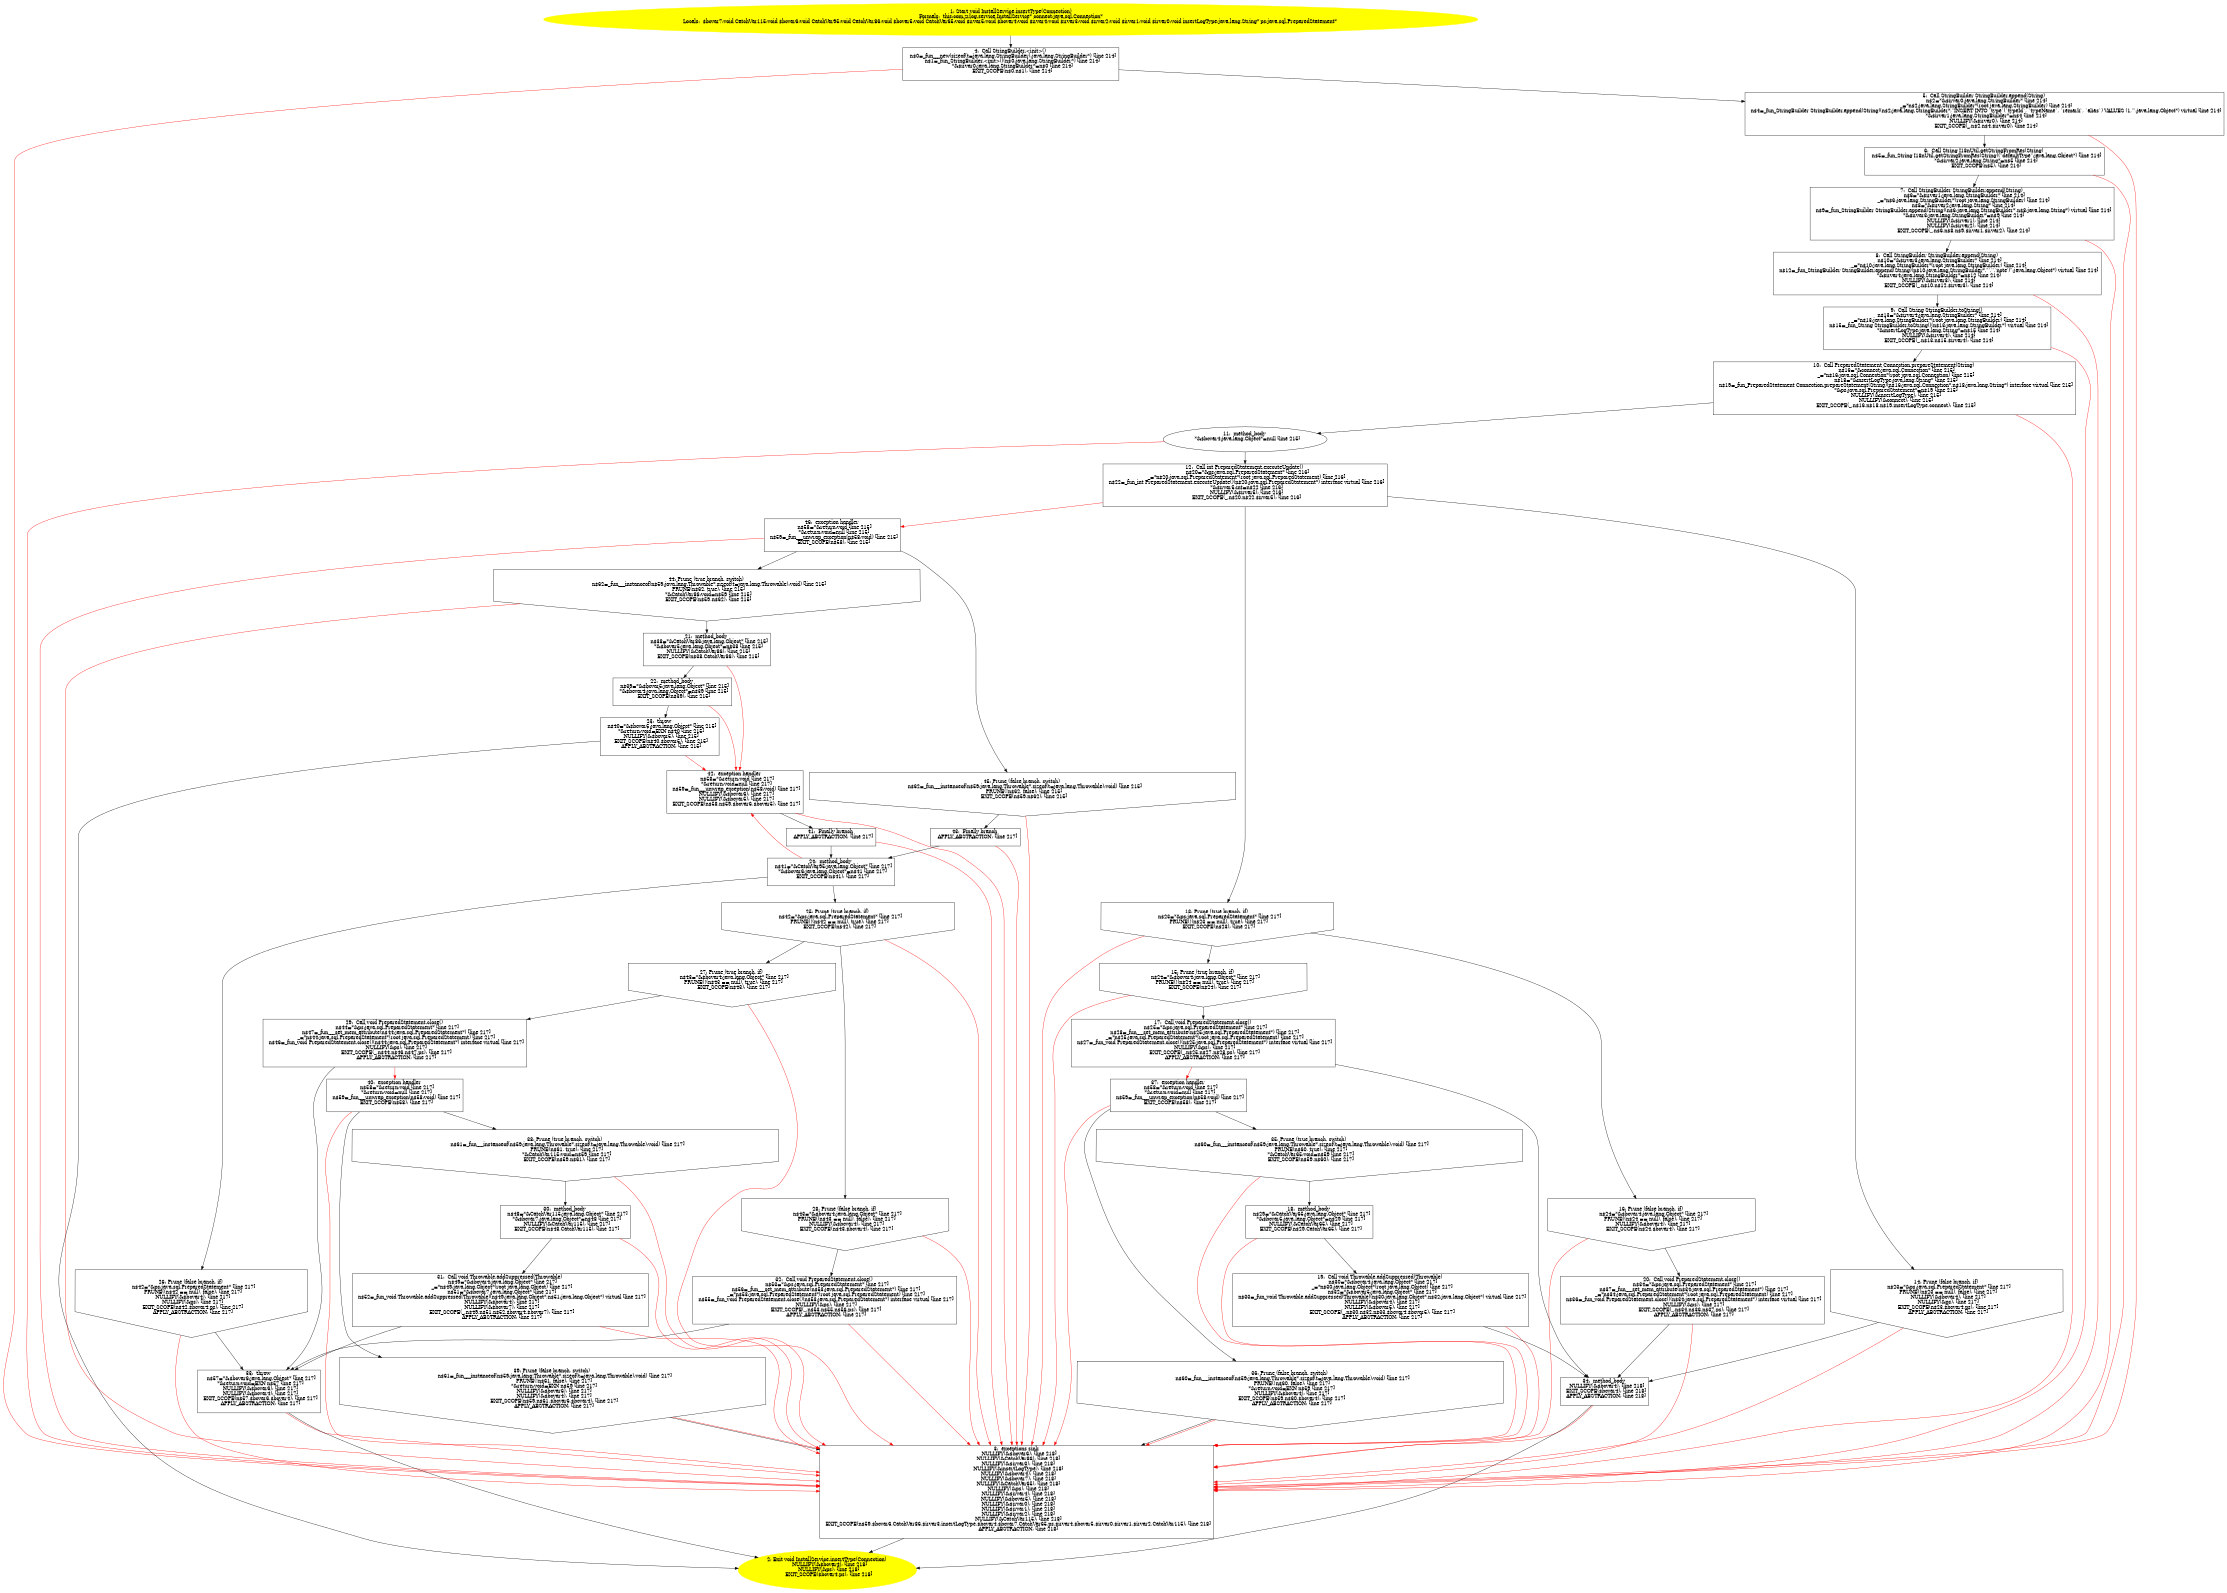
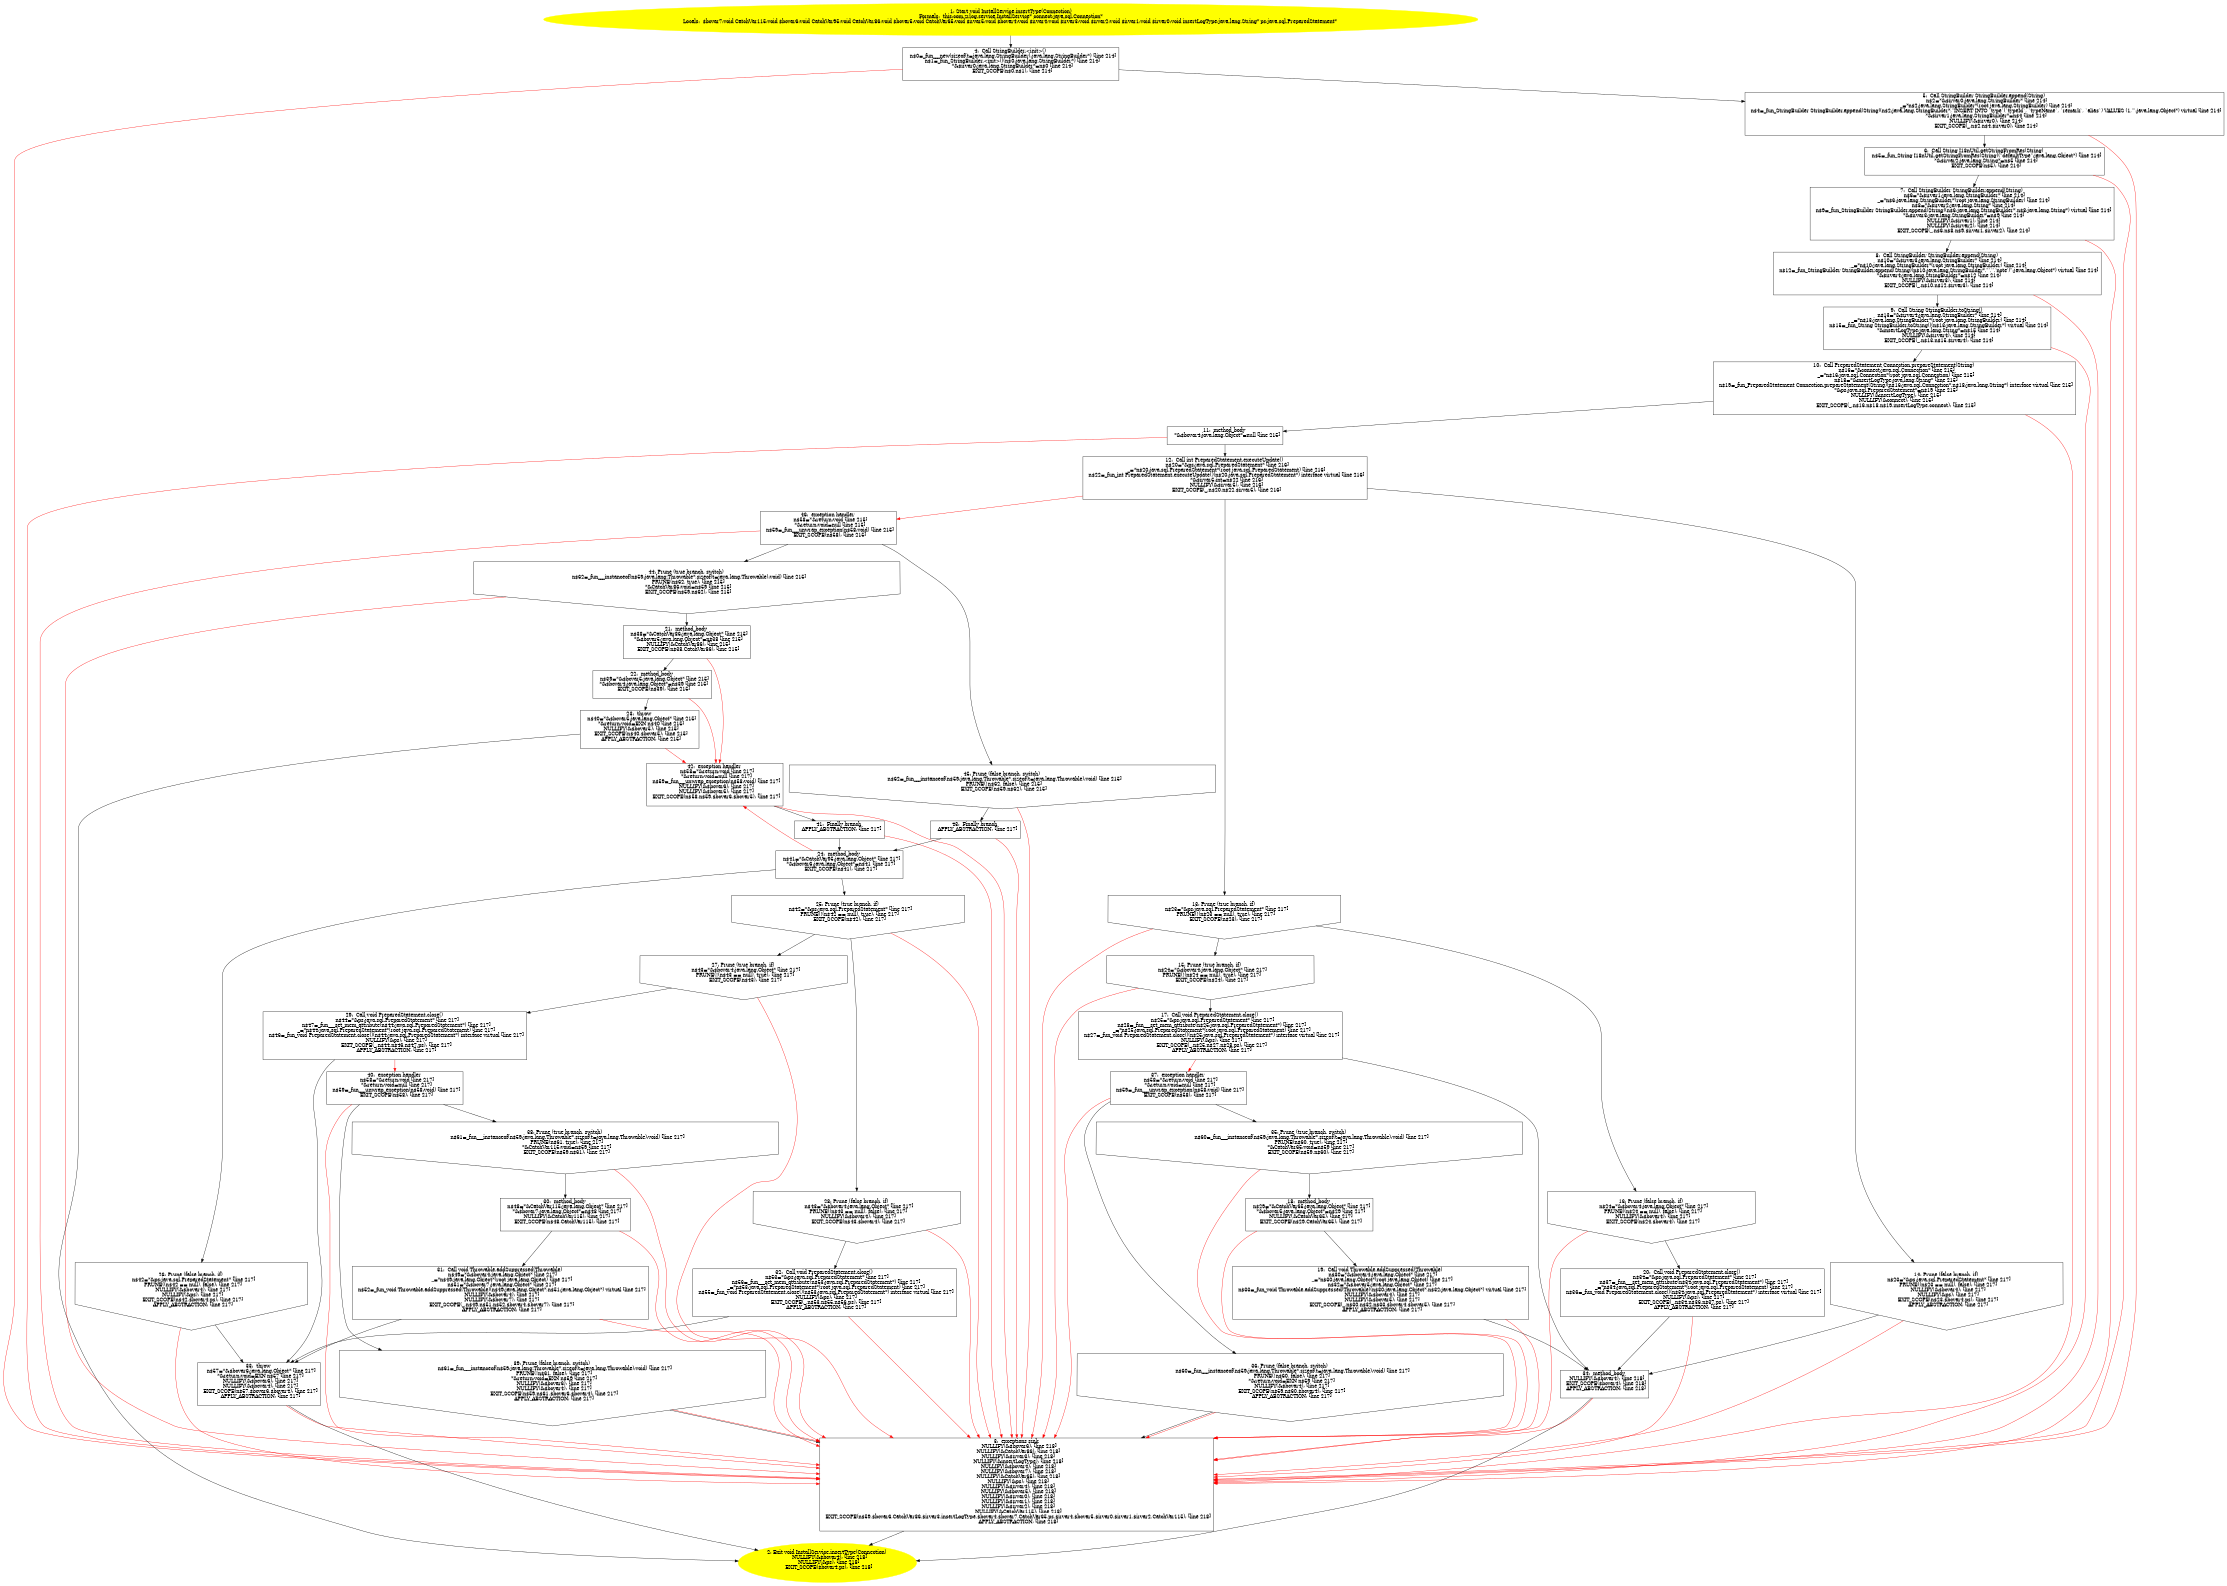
node "11:  method_body *&$bcvar4:java.lang.Object*=null [line 215]": shape ellipse -> box
